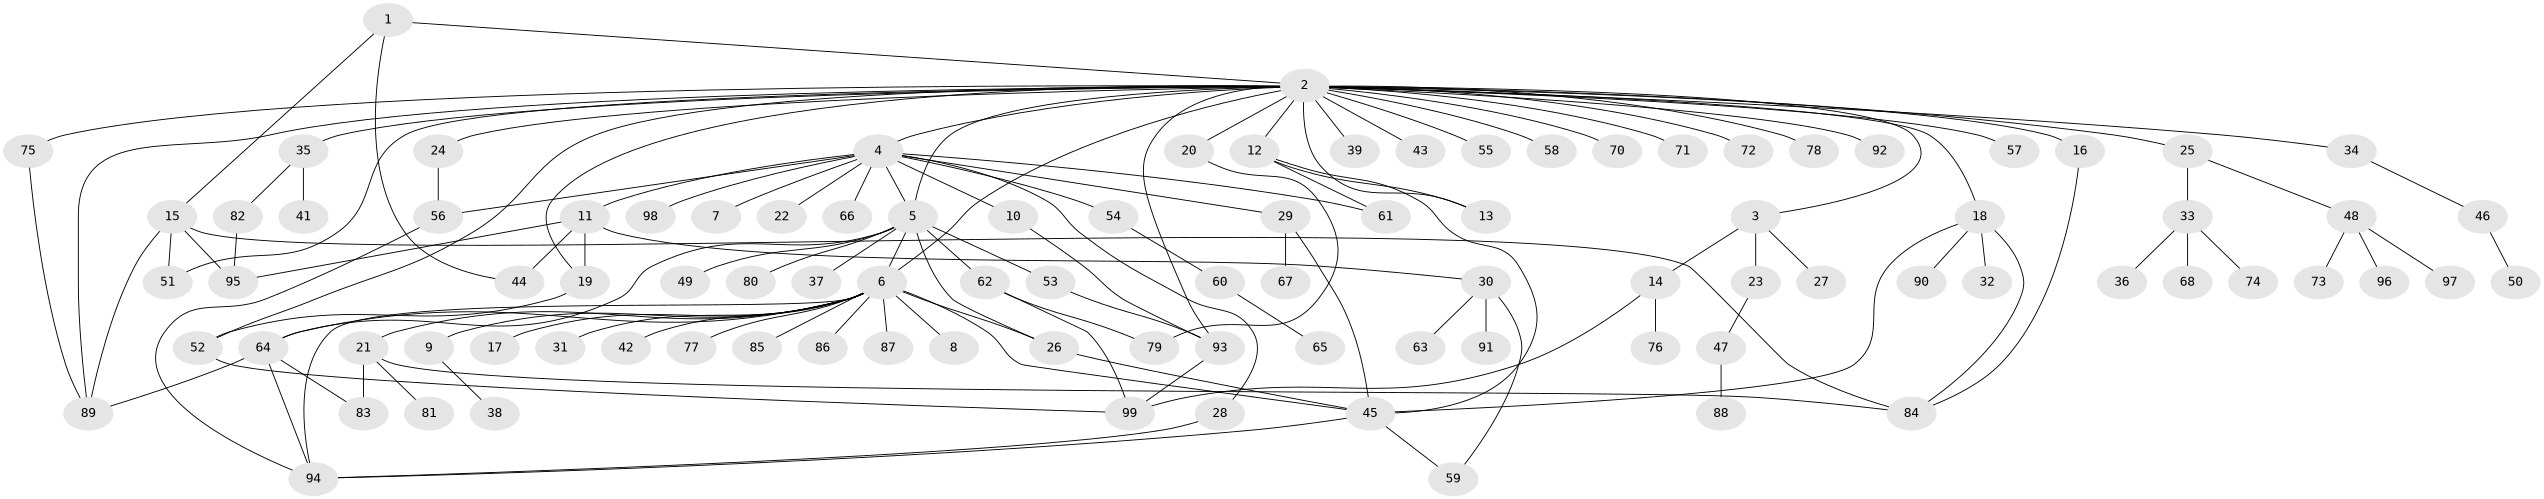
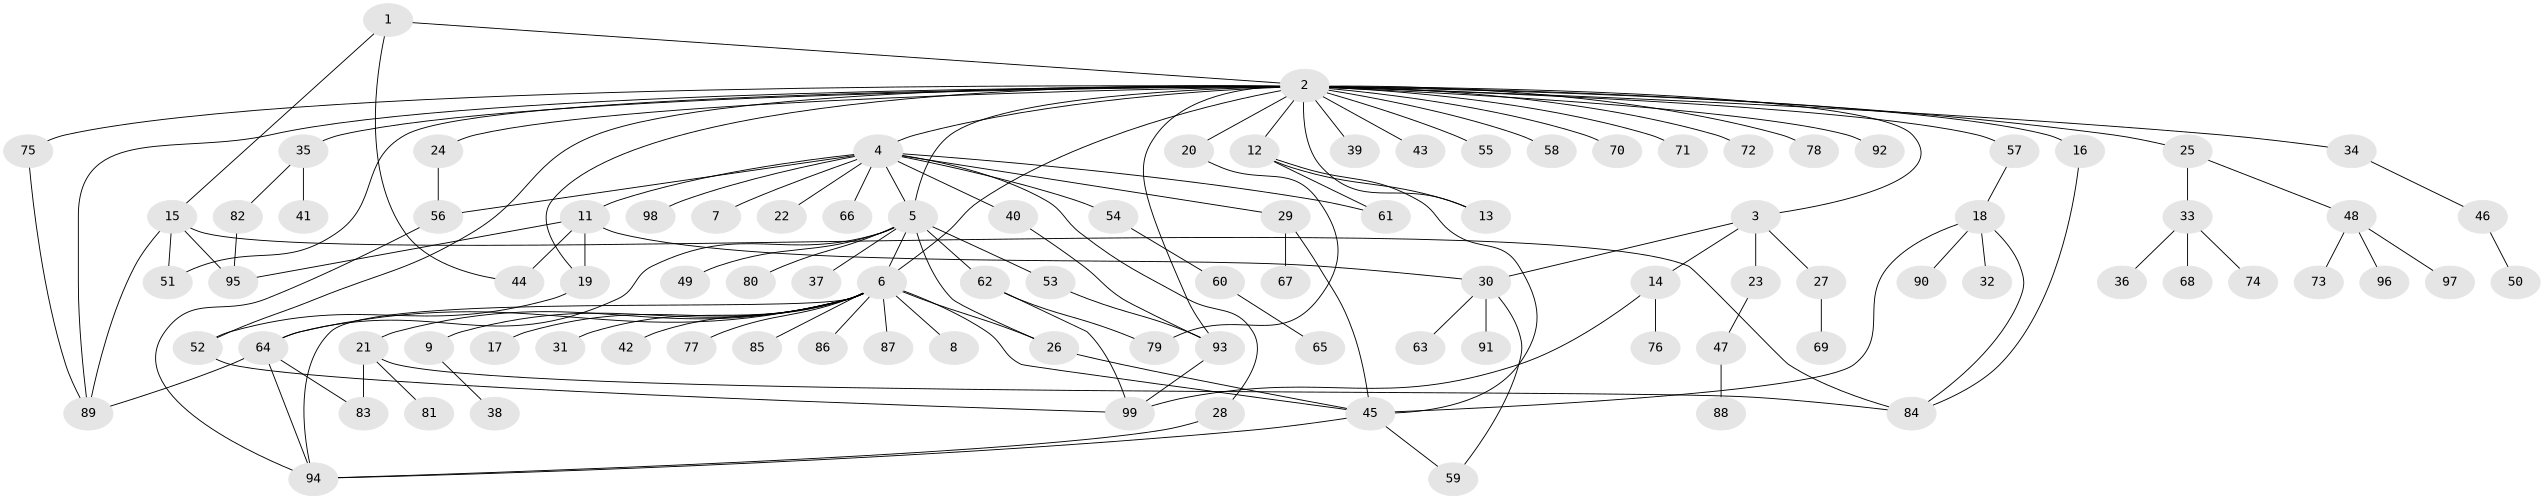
edge "2" -- "18": now "57" -- "18"
node "10": label "10" -> "40"
edge "3" -- "30": added
node "69": added
